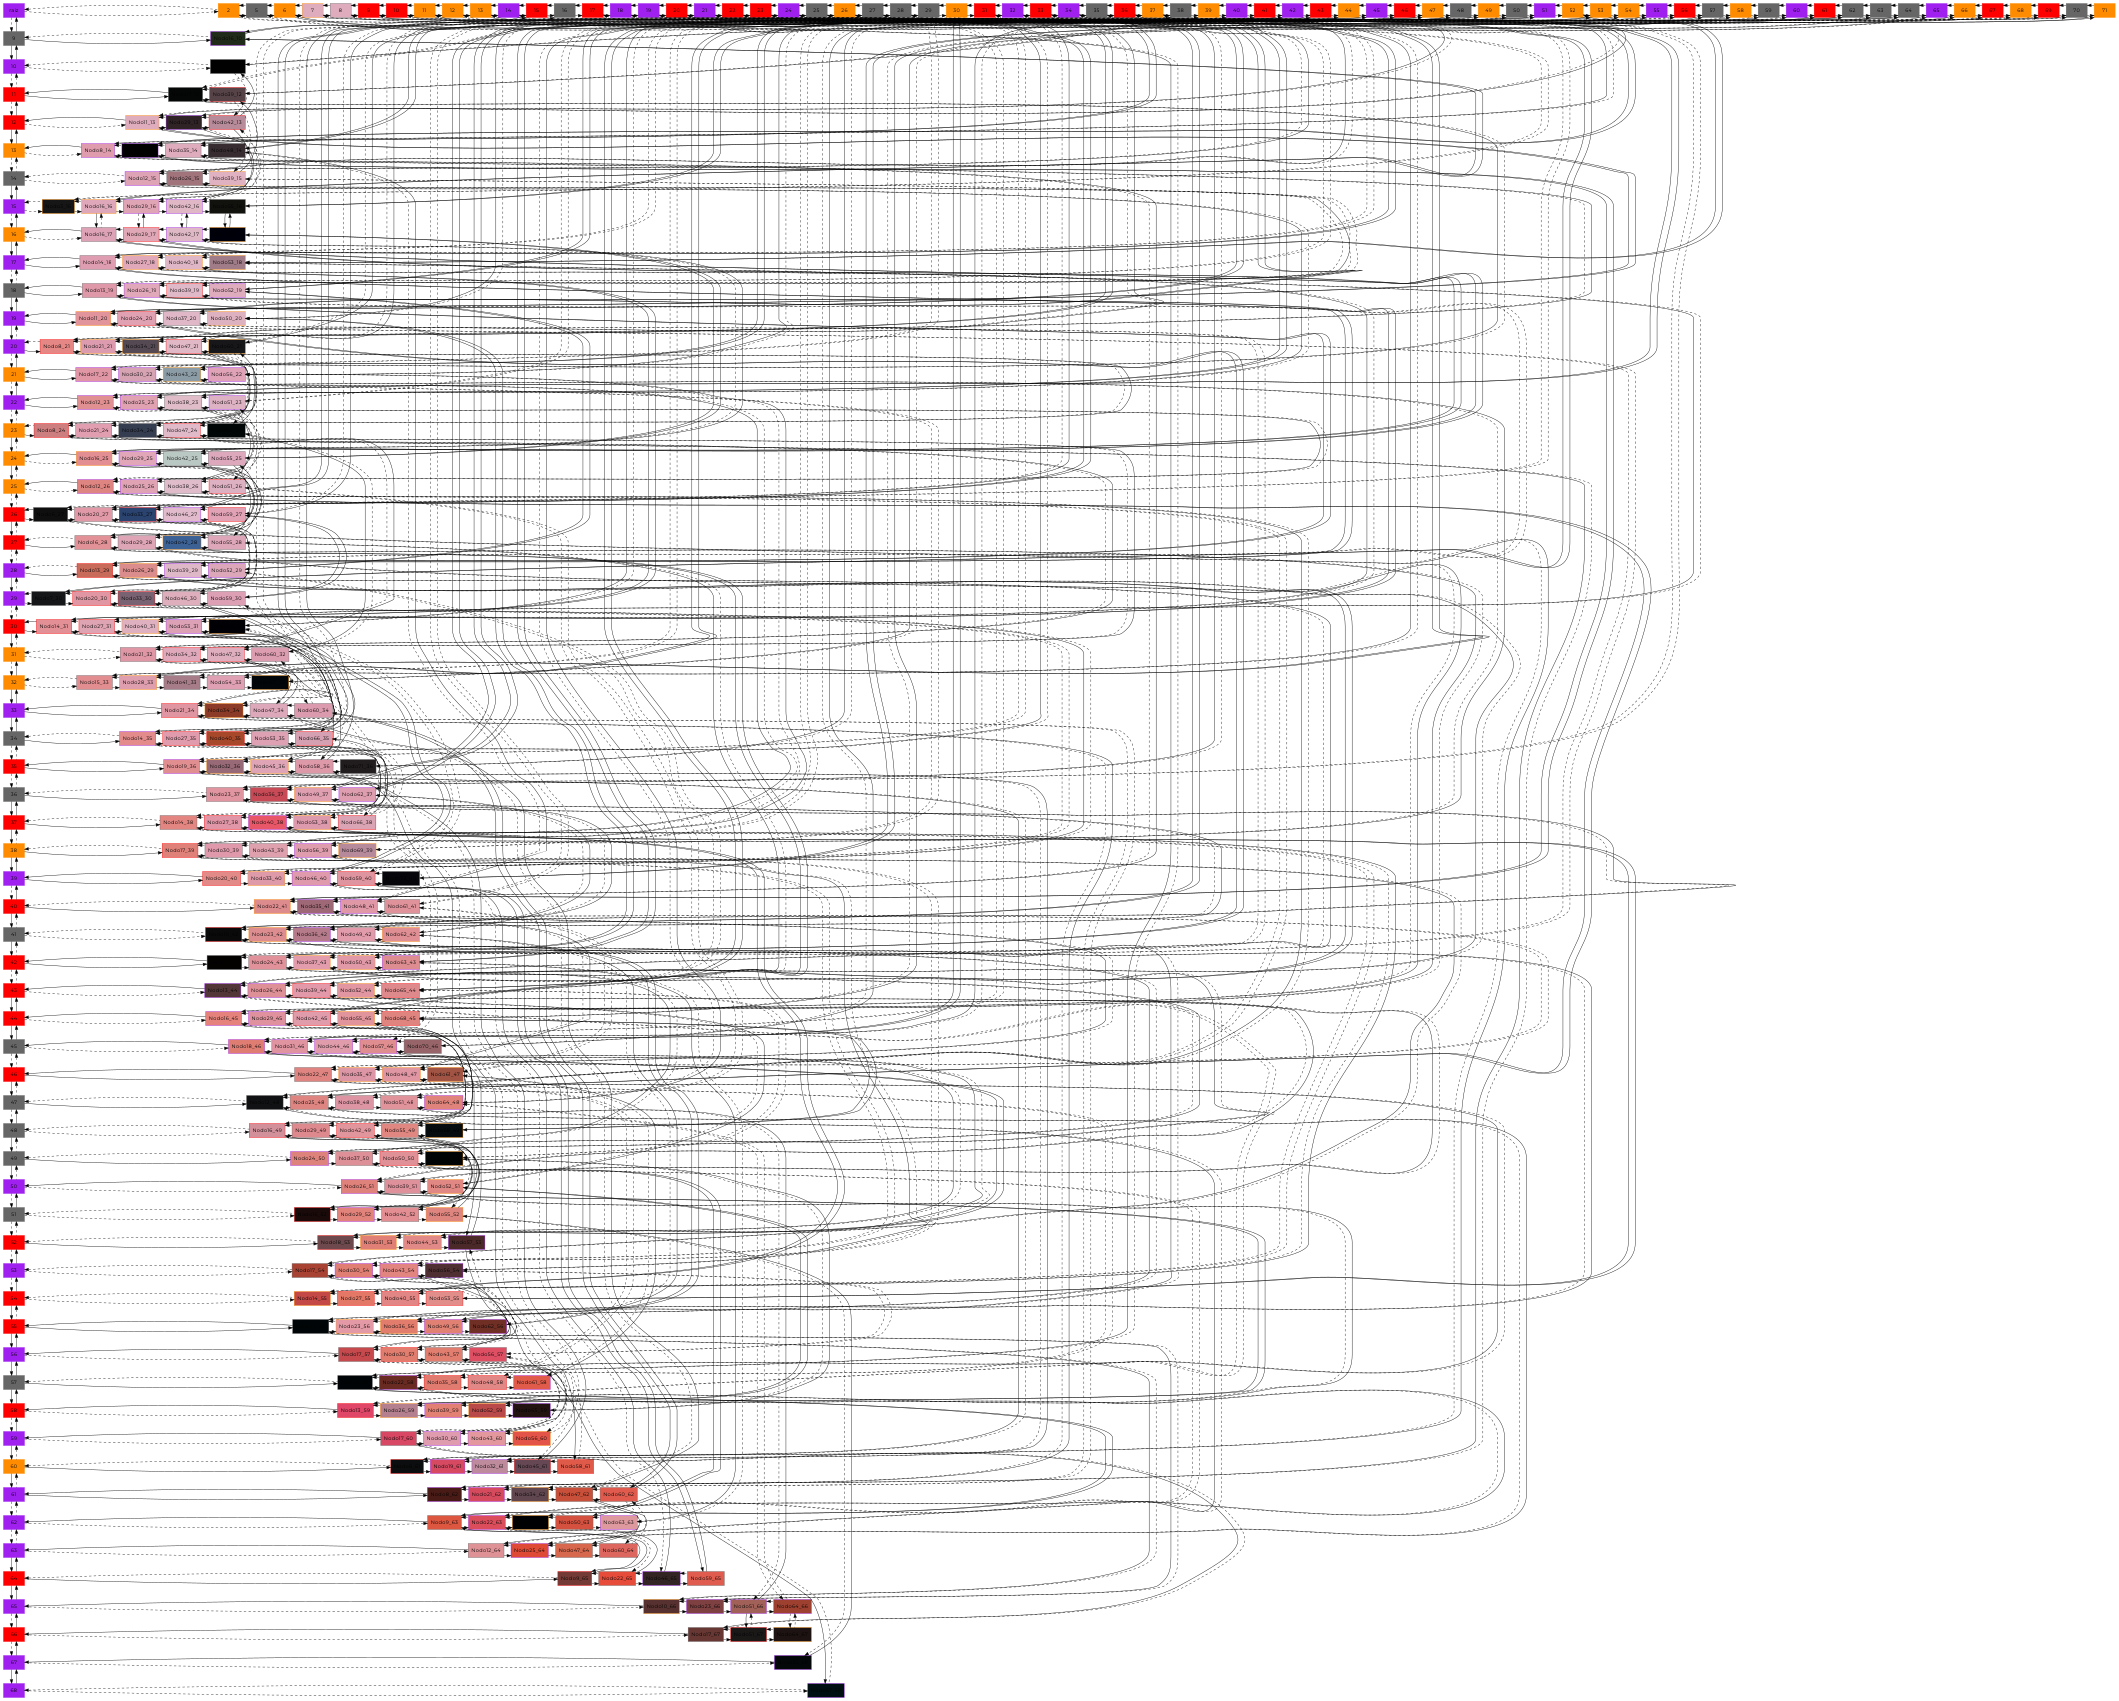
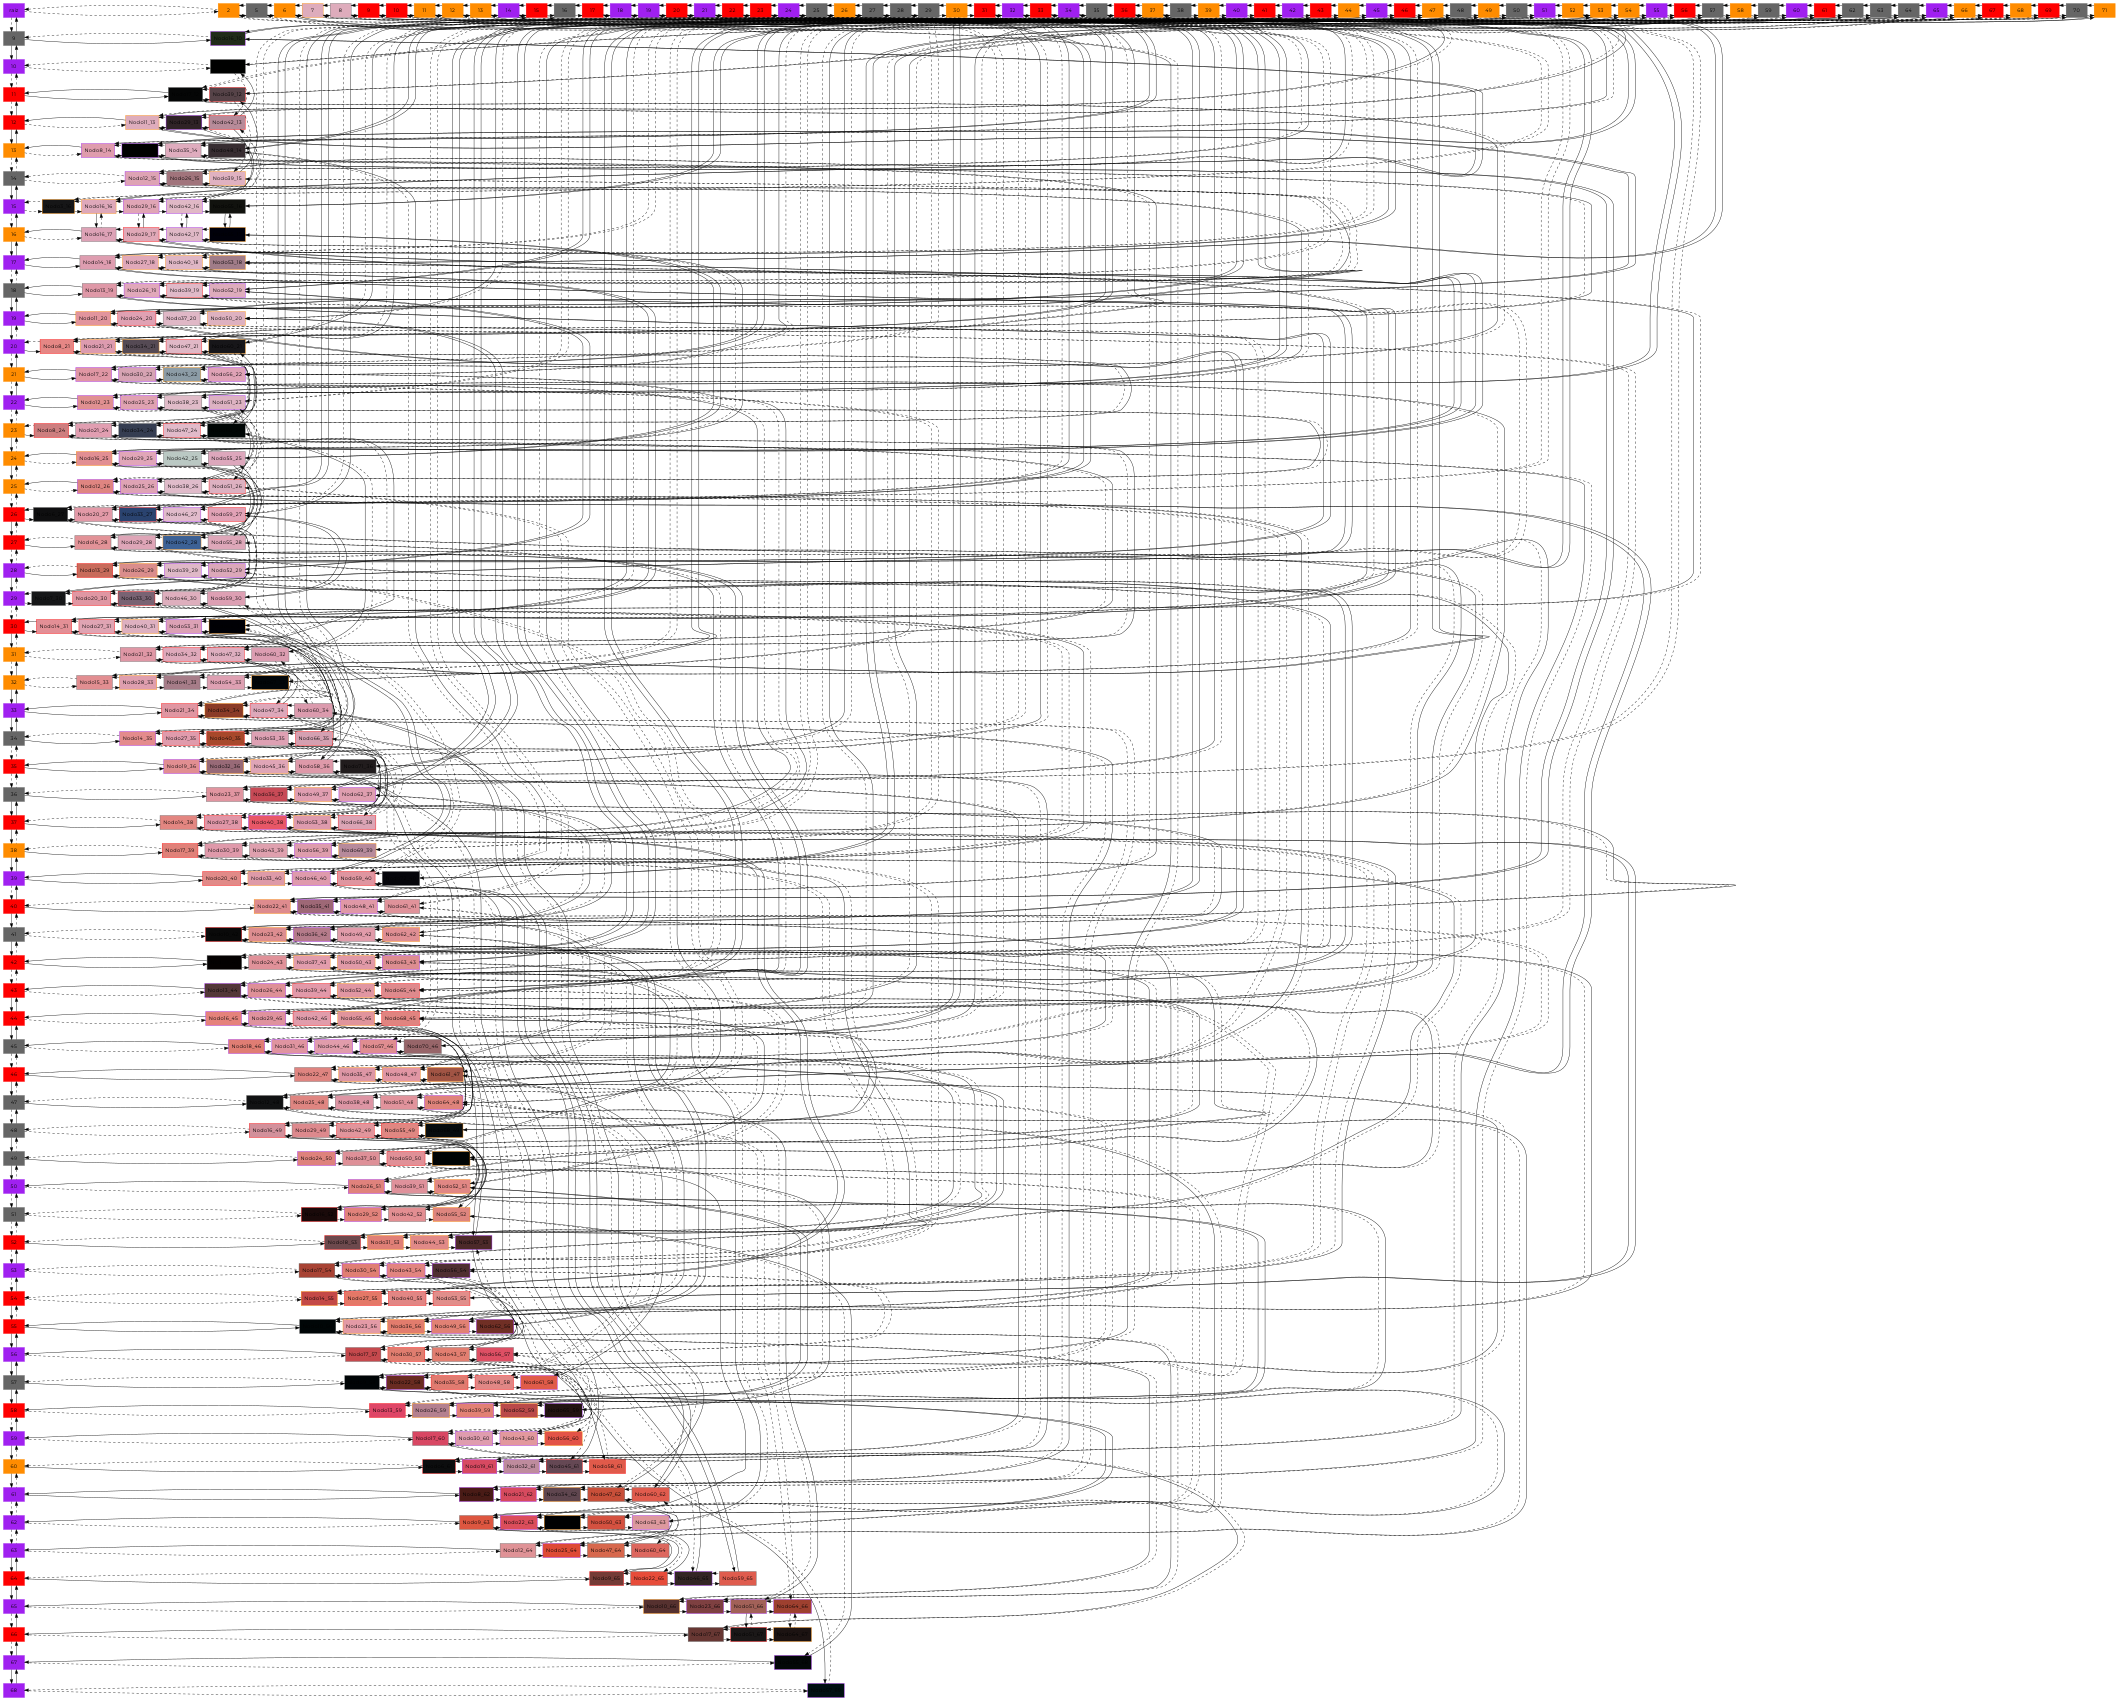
node "Nodo47_34": color gray40 -> red
node "Nodo55_49": color gray40 -> red
edge "Nodo50_63" -> "Nodo50_50": removed
